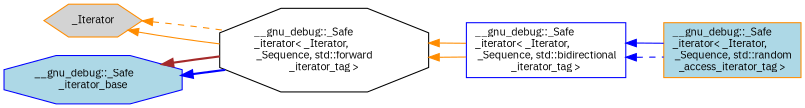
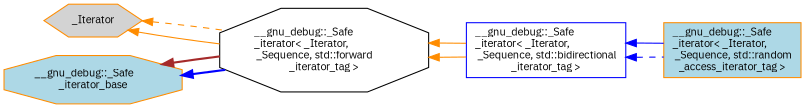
node "__gnu_debug::_Safe _iterator_base": color blue -> darkorange
